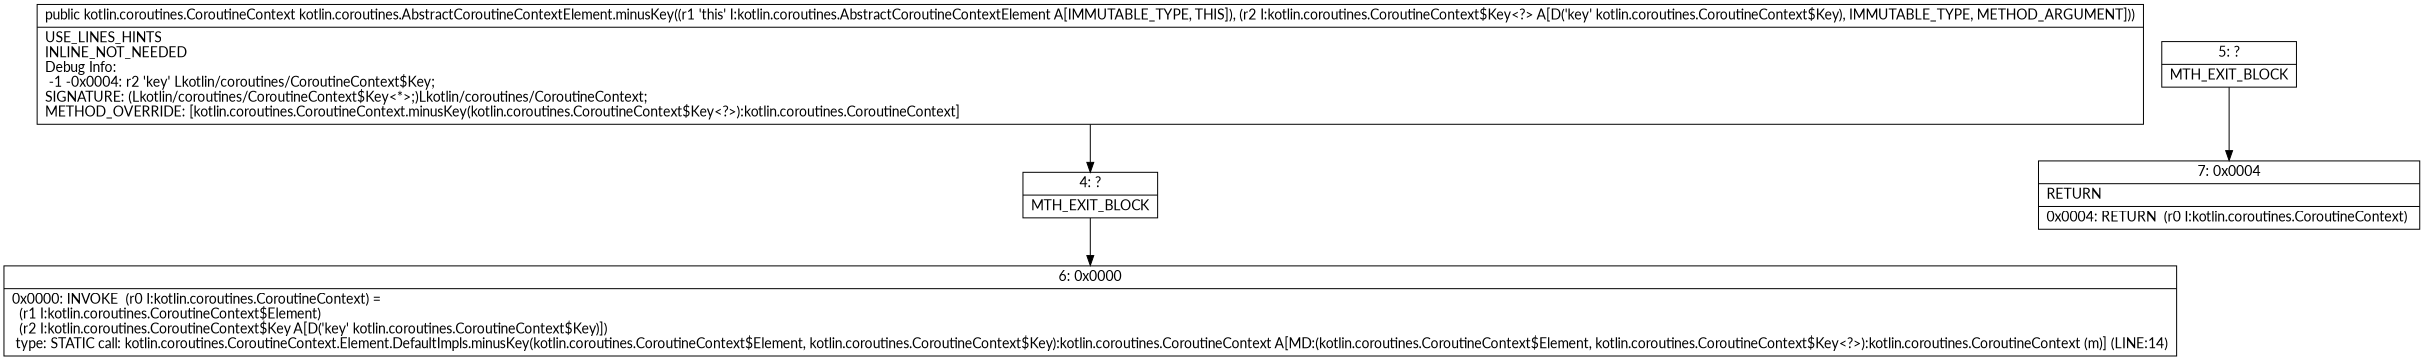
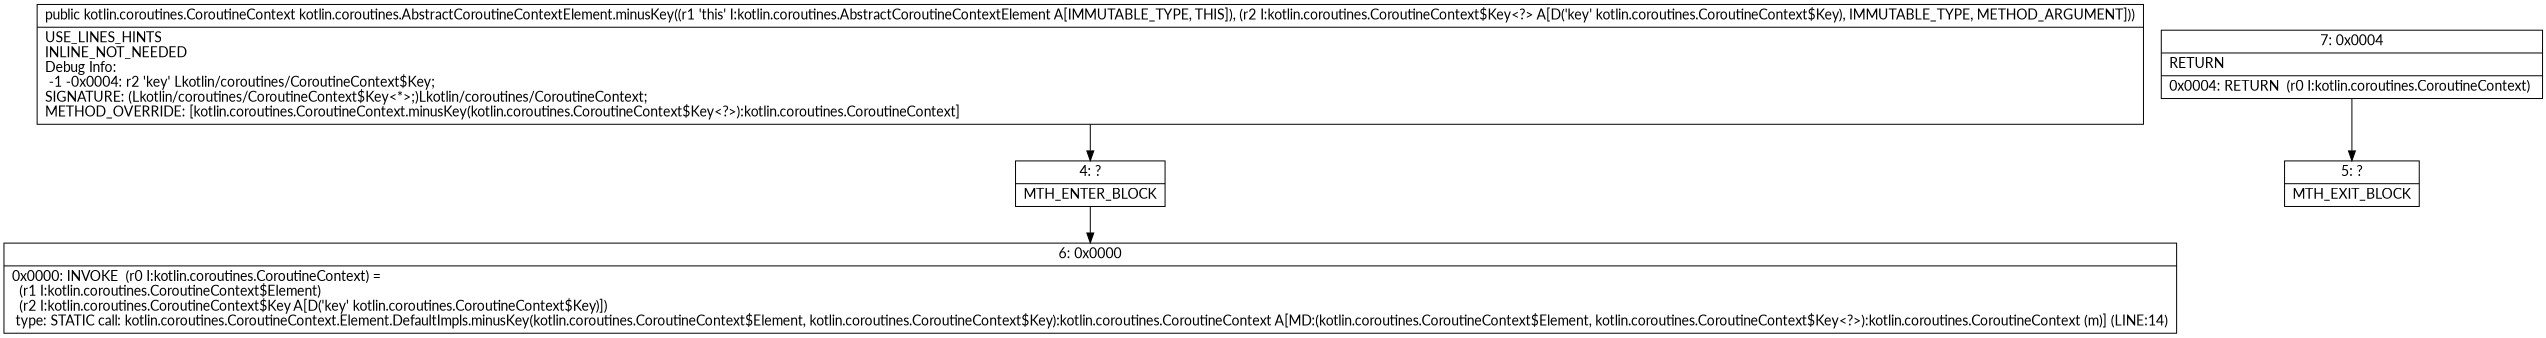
edge "5: ?" -> "7: 0x0004": reversed
node "4: ?": text "MTH_EXIT_BLOCK" -> "MTH_ENTER_BLOCK"
